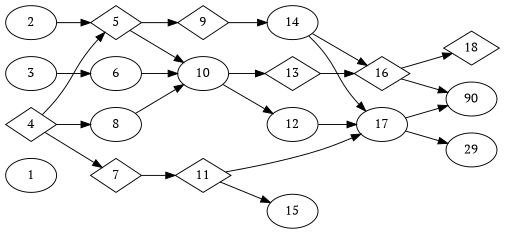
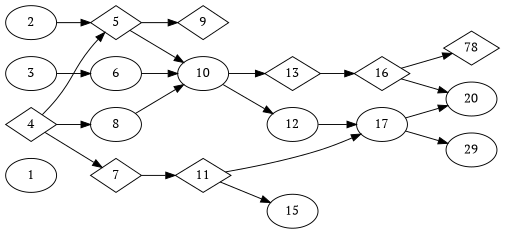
node "14": removed
node "18": label "18" -> "78"
node "90": label "90" -> "20"
